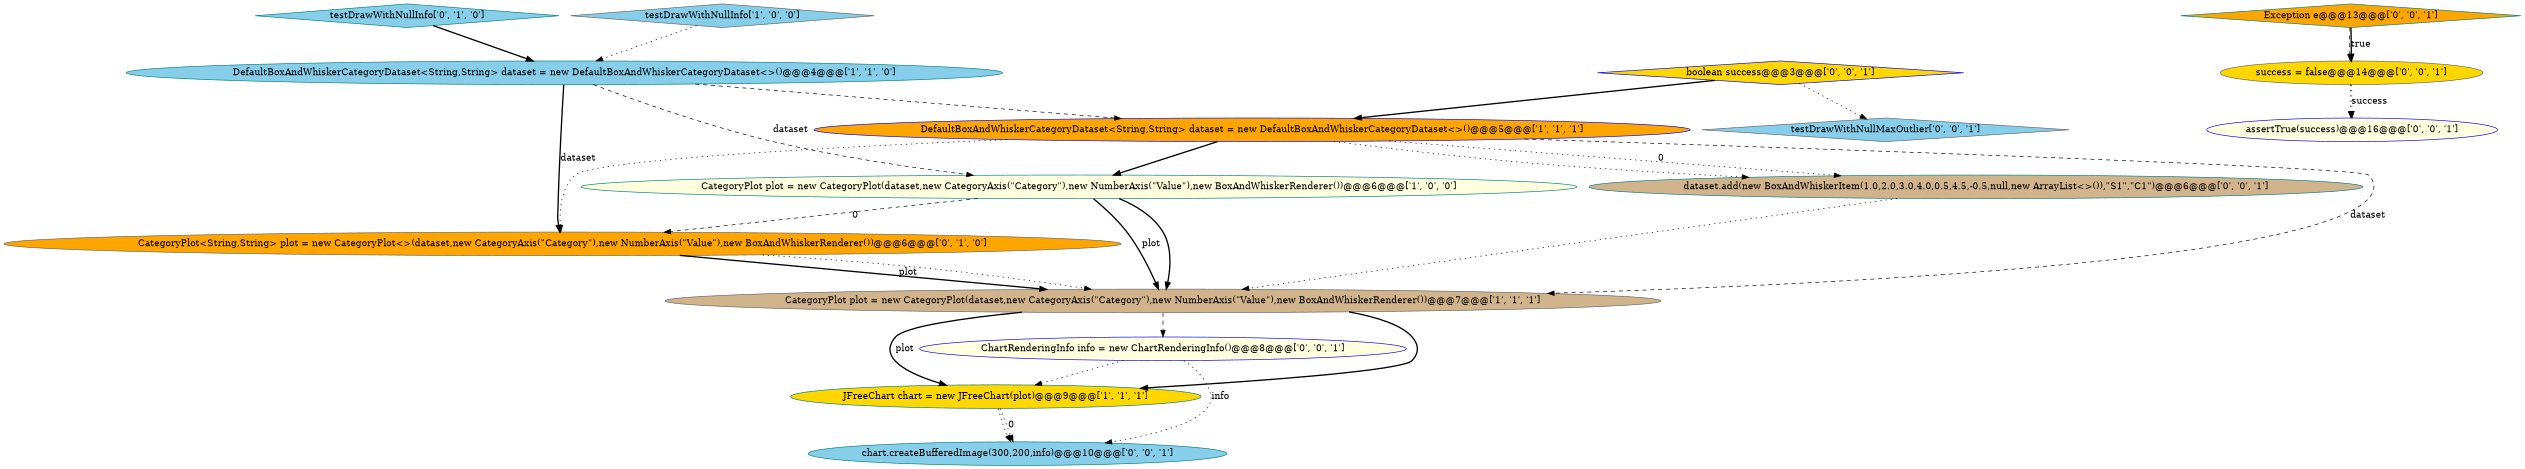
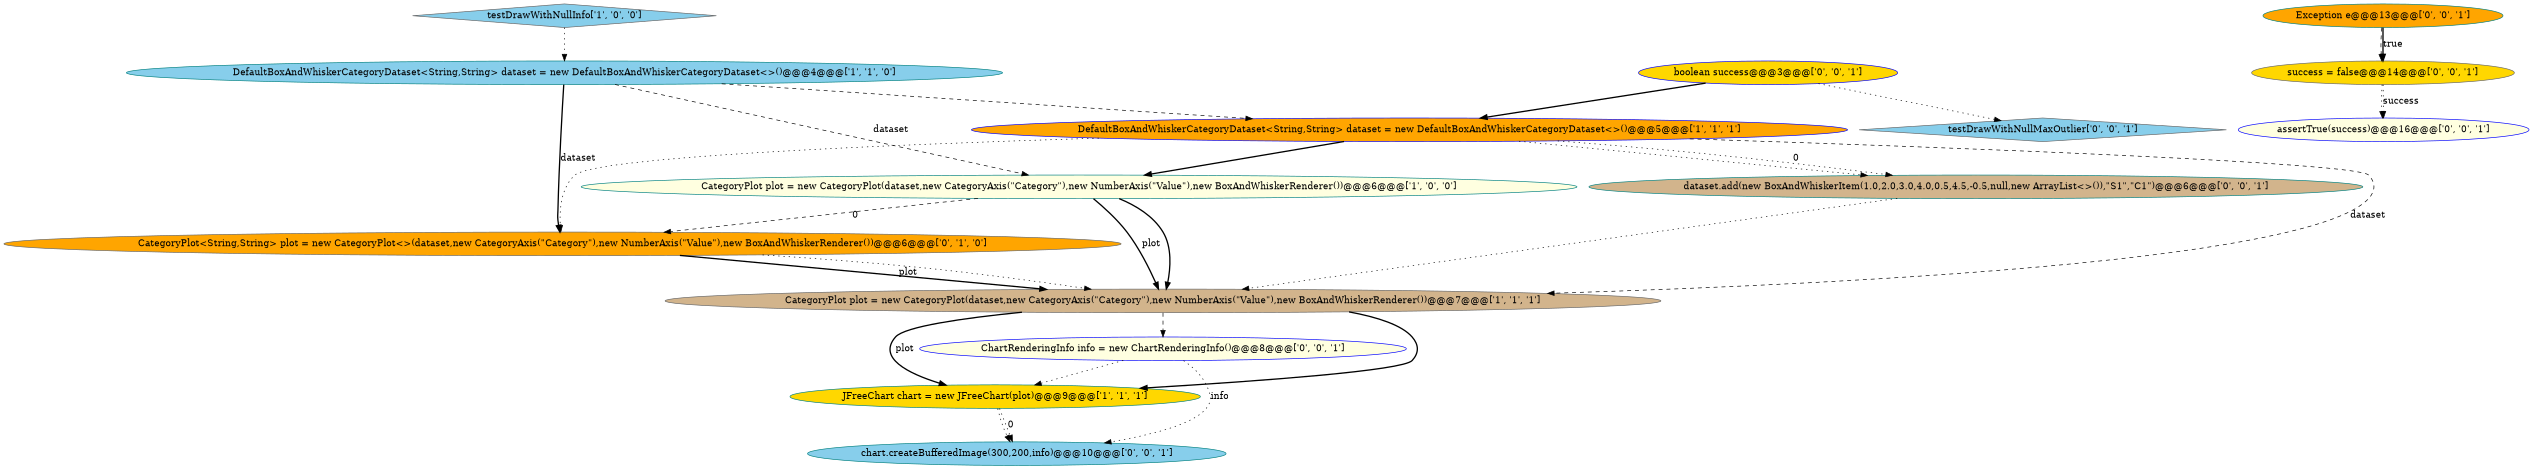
node "testDrawWithNullInfo['0', '1', '0']": removed
node "Exception e@@@13@@@['0', '0', '1']": shape diamond -> ellipse
node "boolean success@@@3@@@['0', '0', '1']": shape diamond -> ellipse
